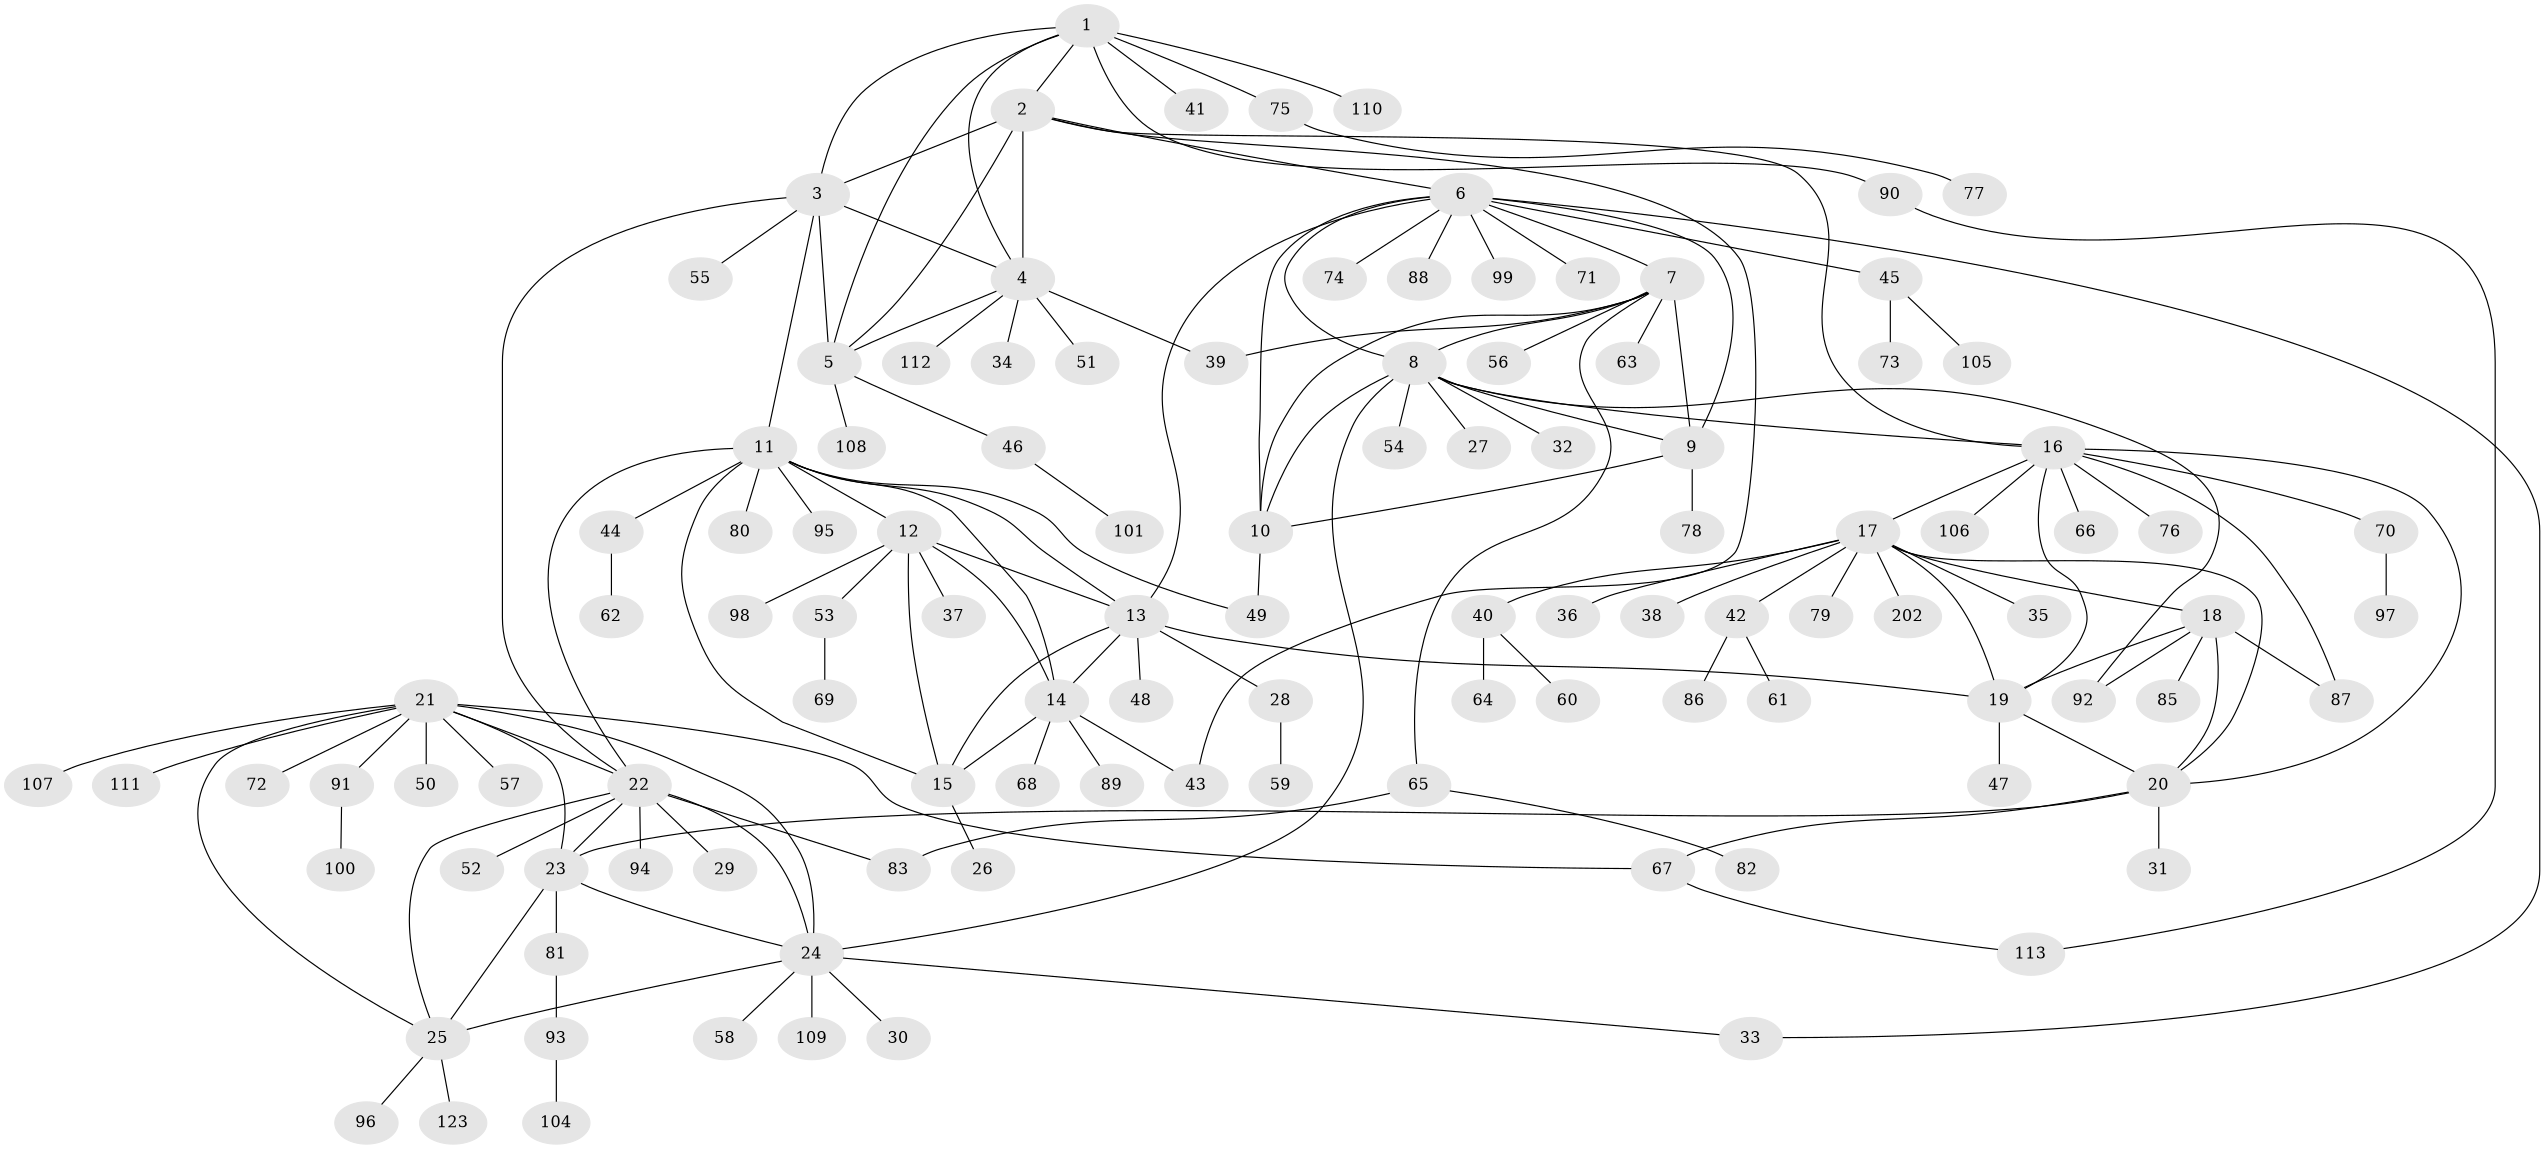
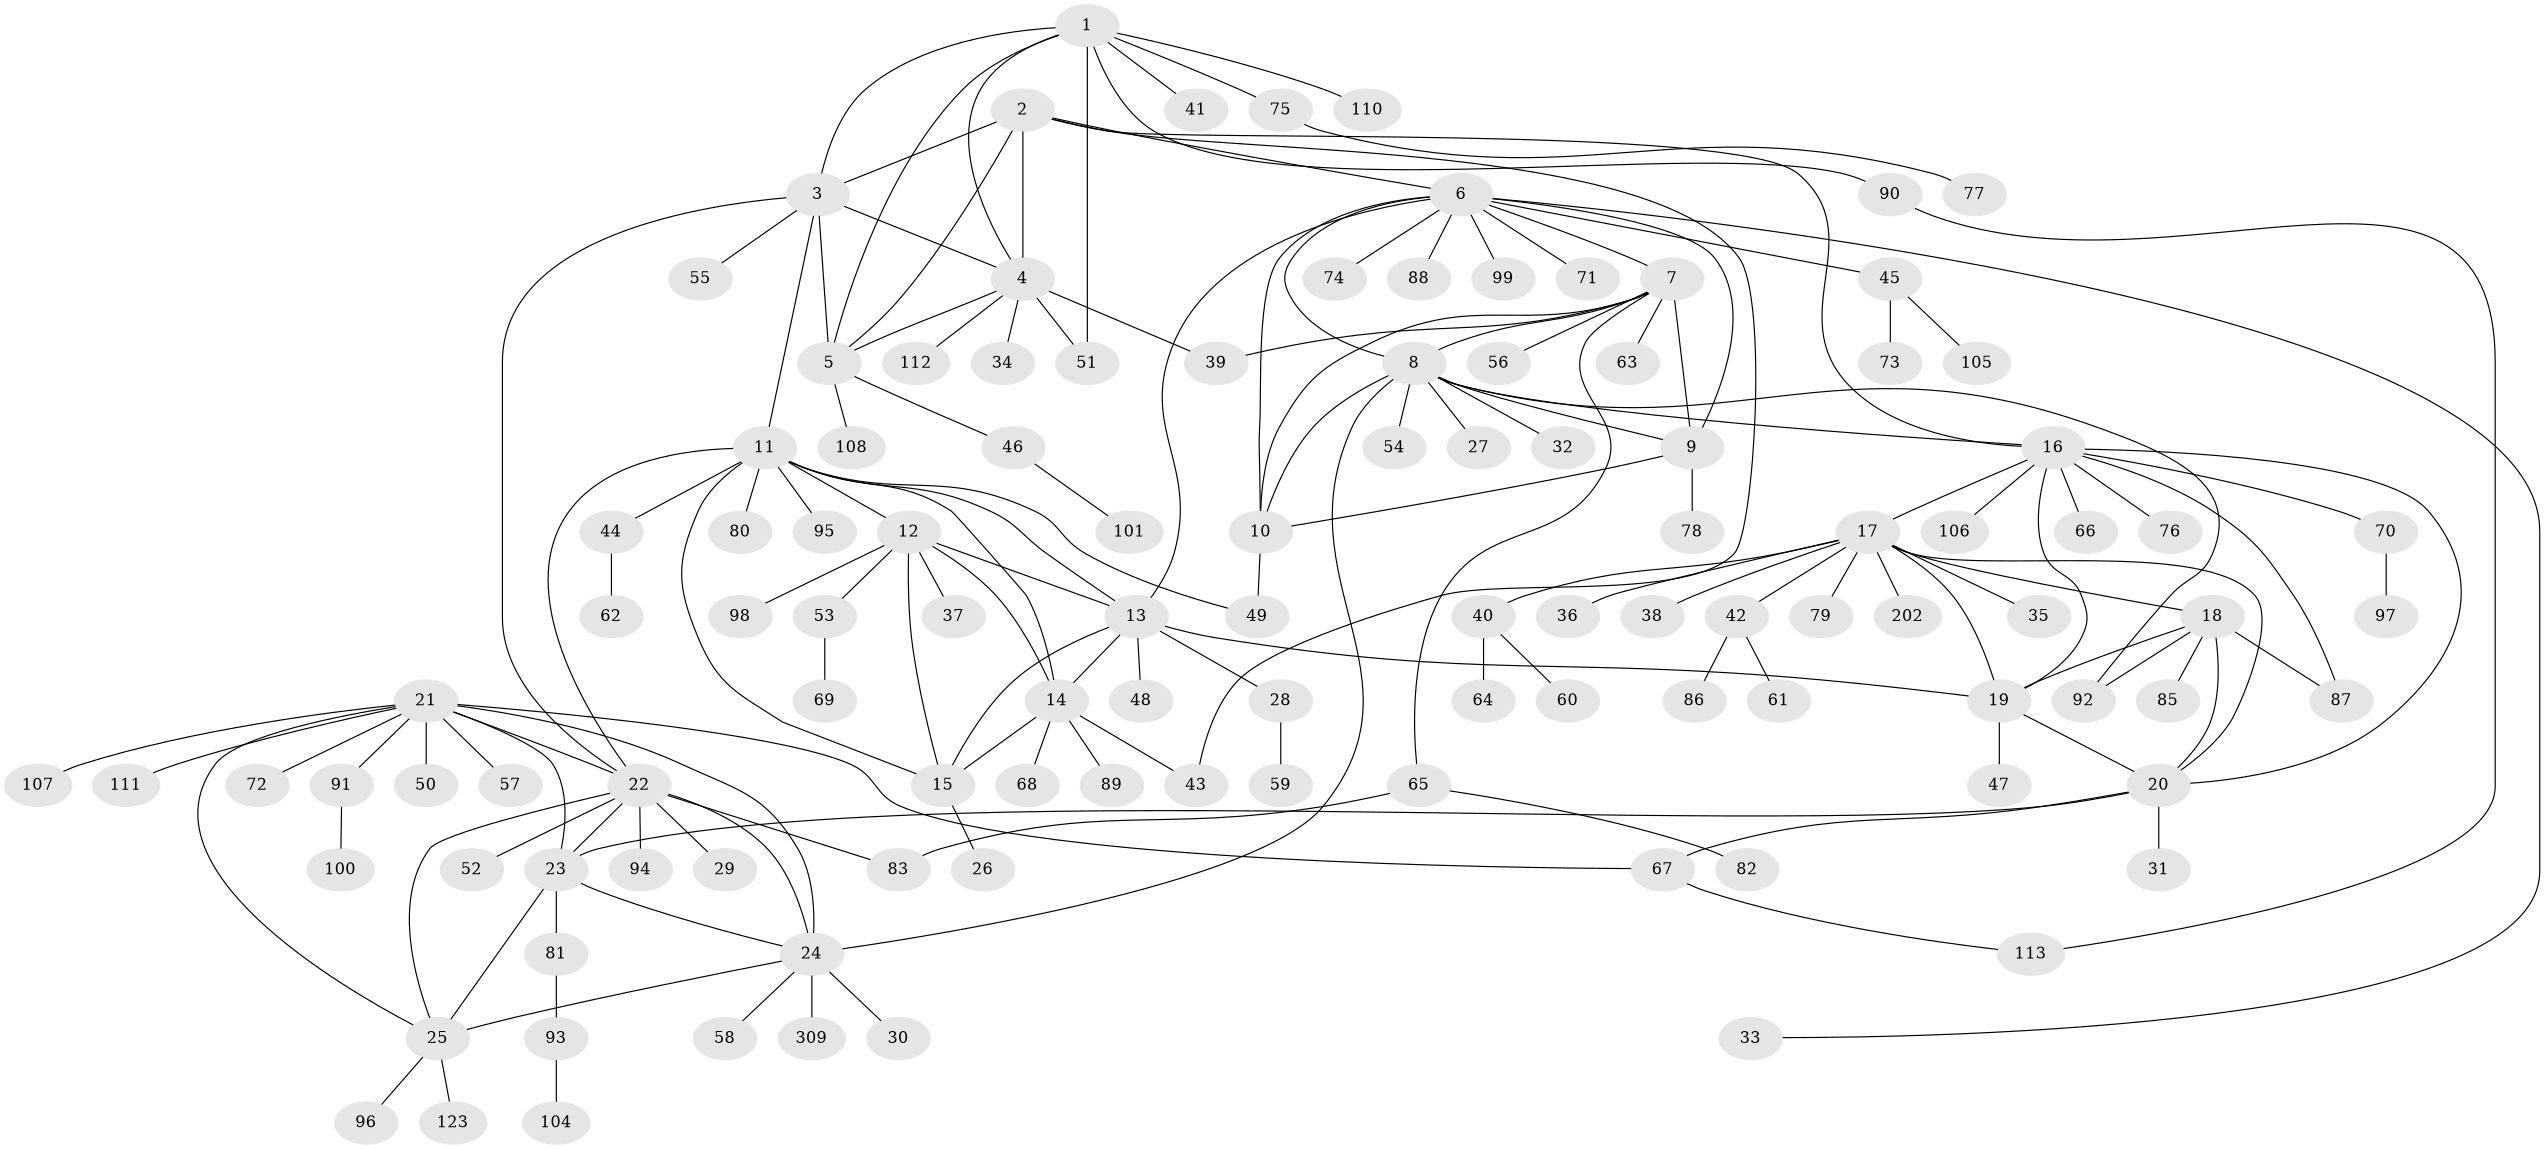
edge "1" -- "2": now "1" -- "51"
edge "24" -- "33": removed
node "109": label "109" -> "309"
